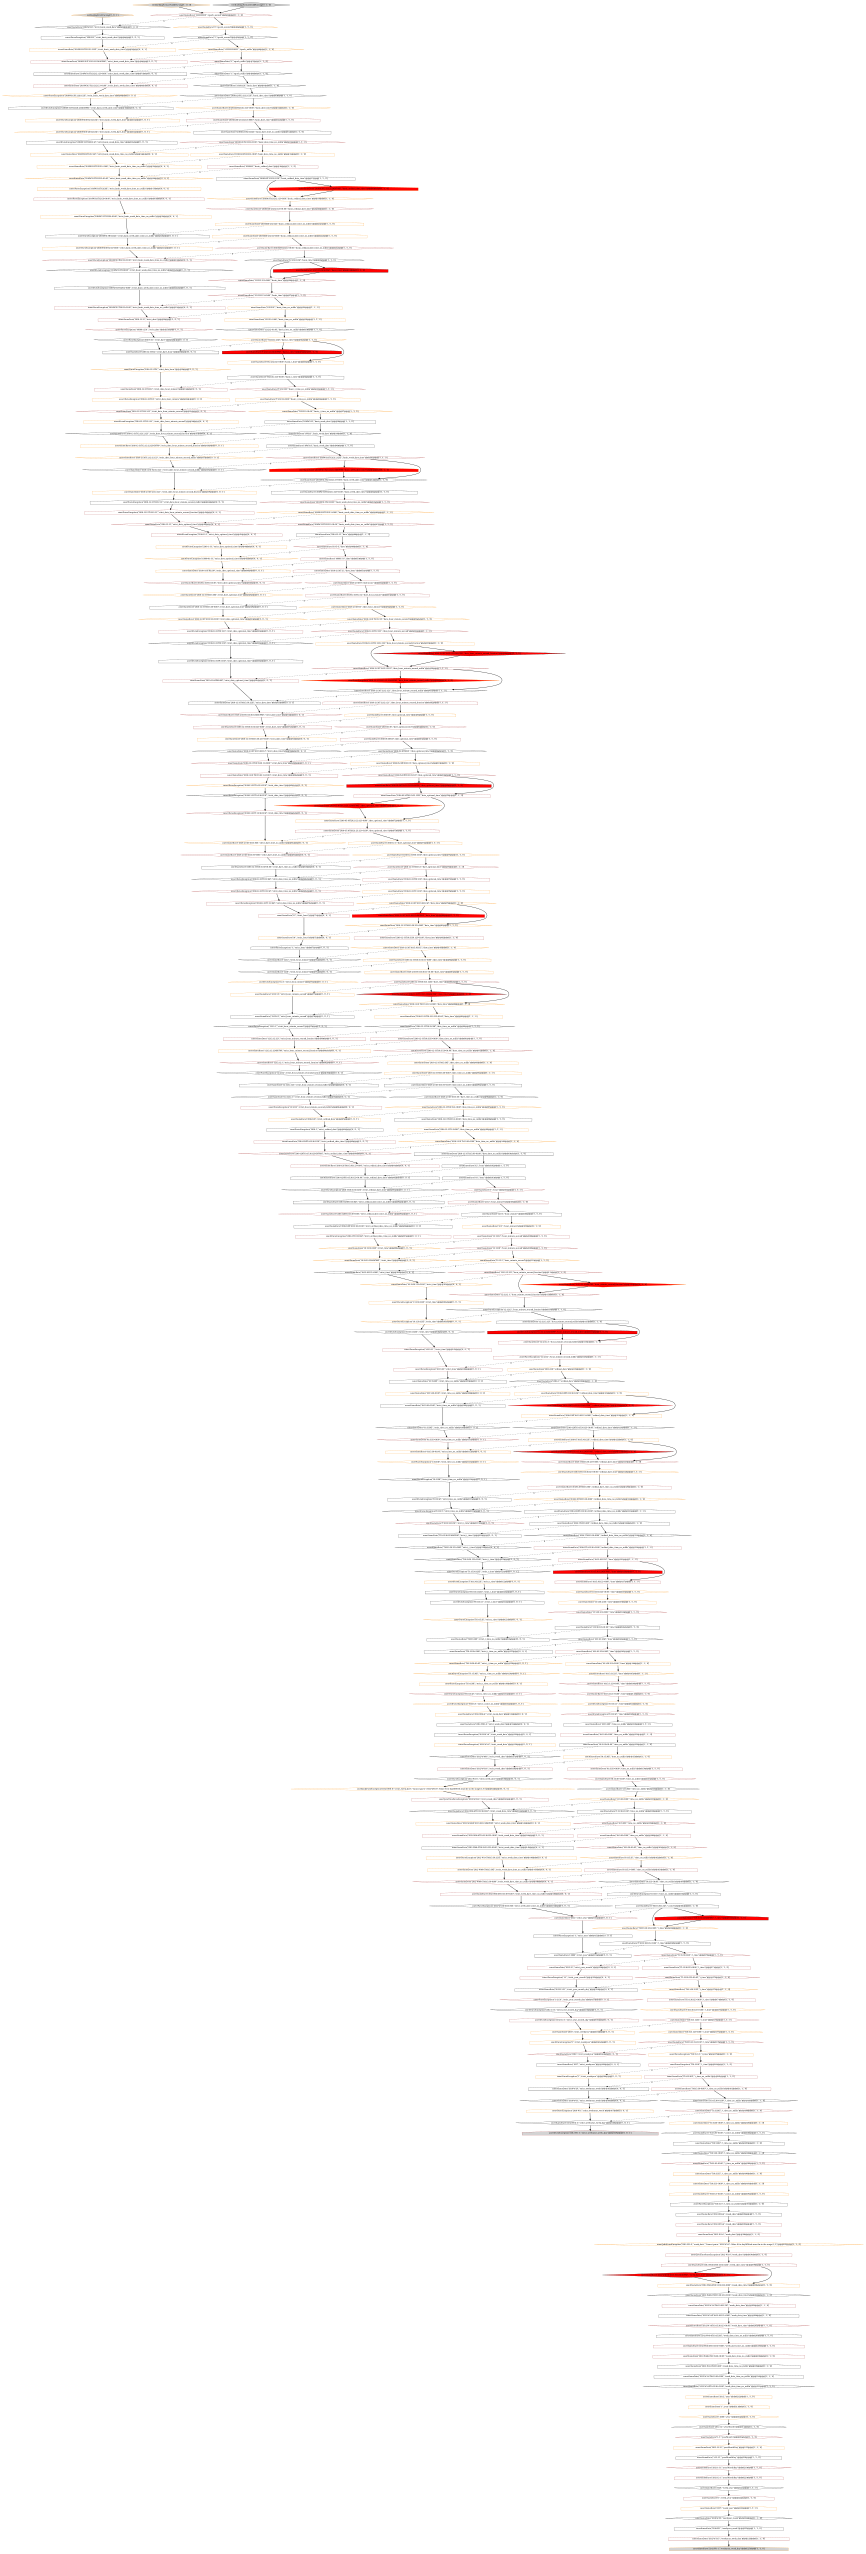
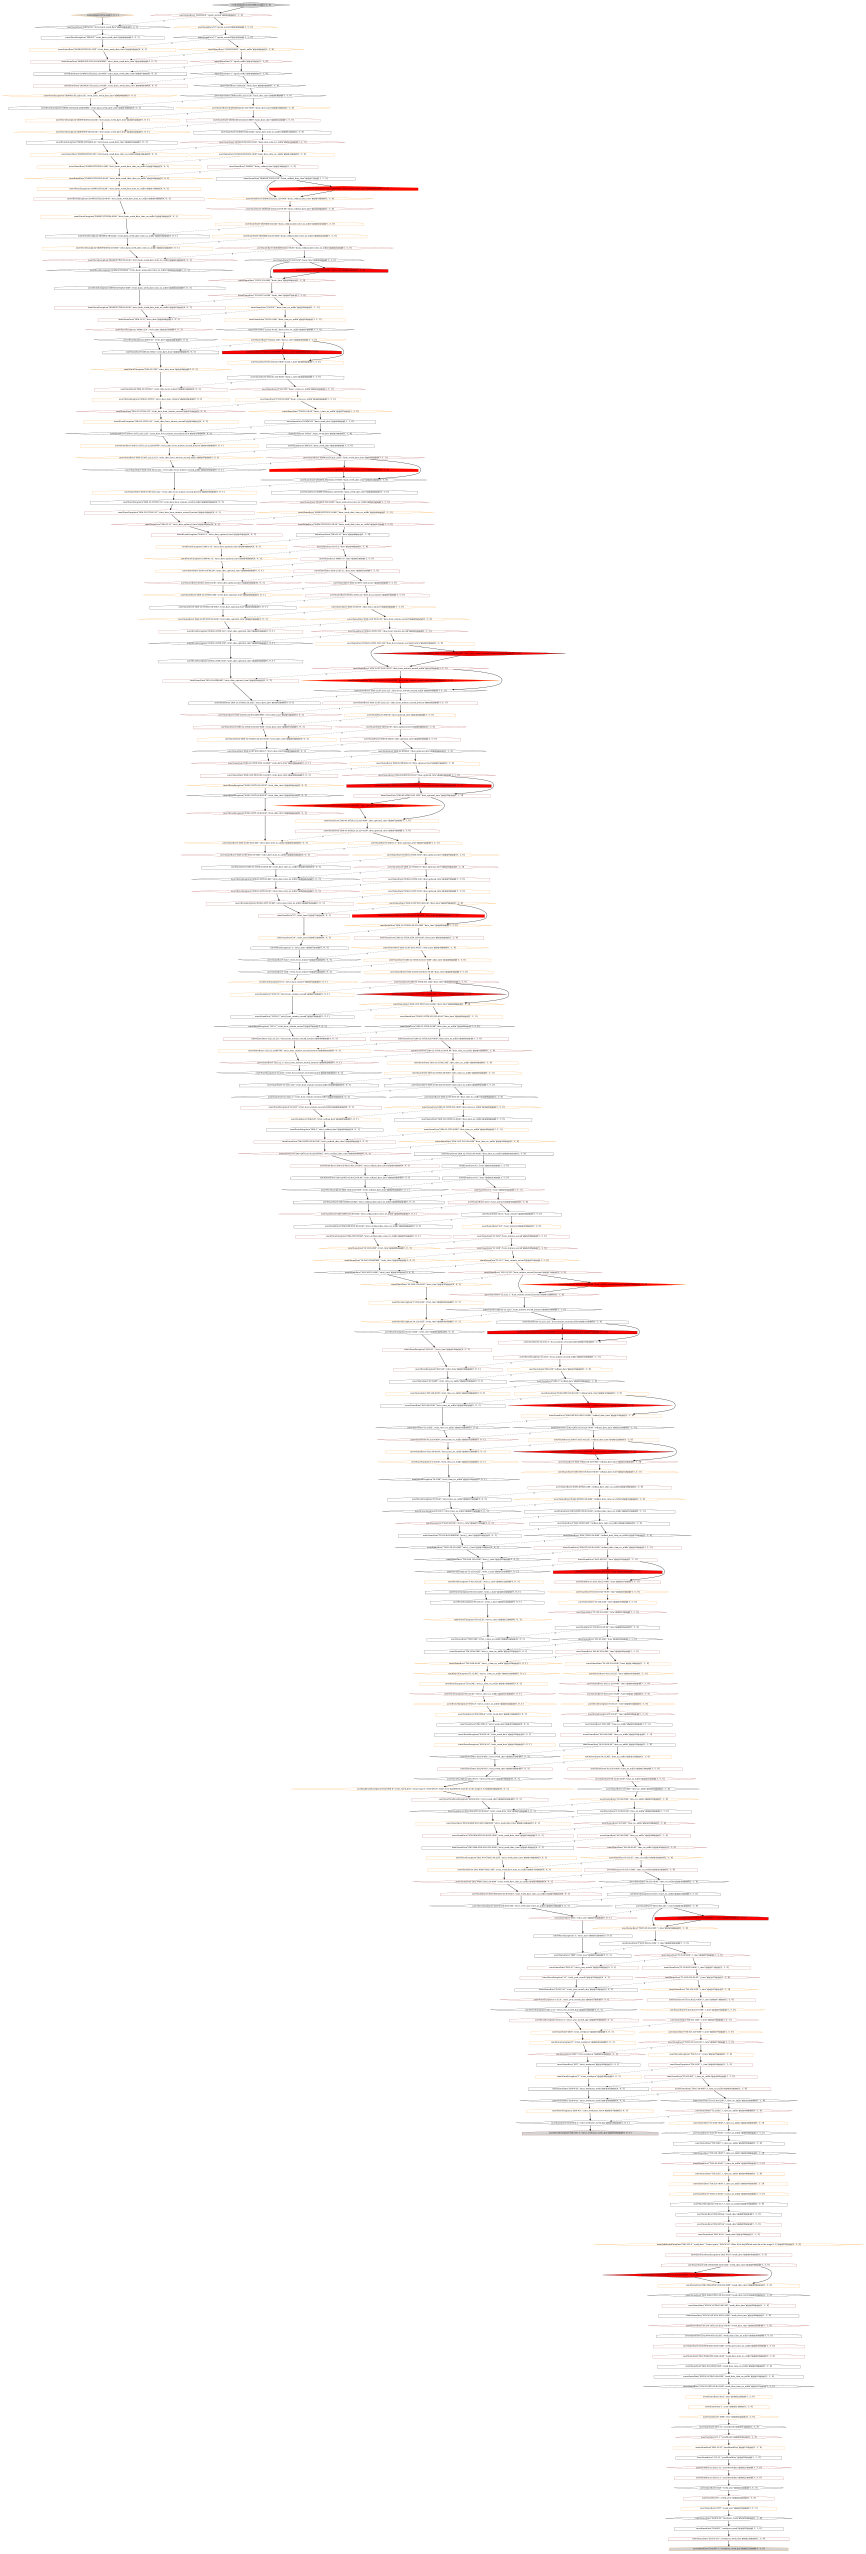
node "testDuellingFormatsValidParsing['1', '0', '0']": removed
